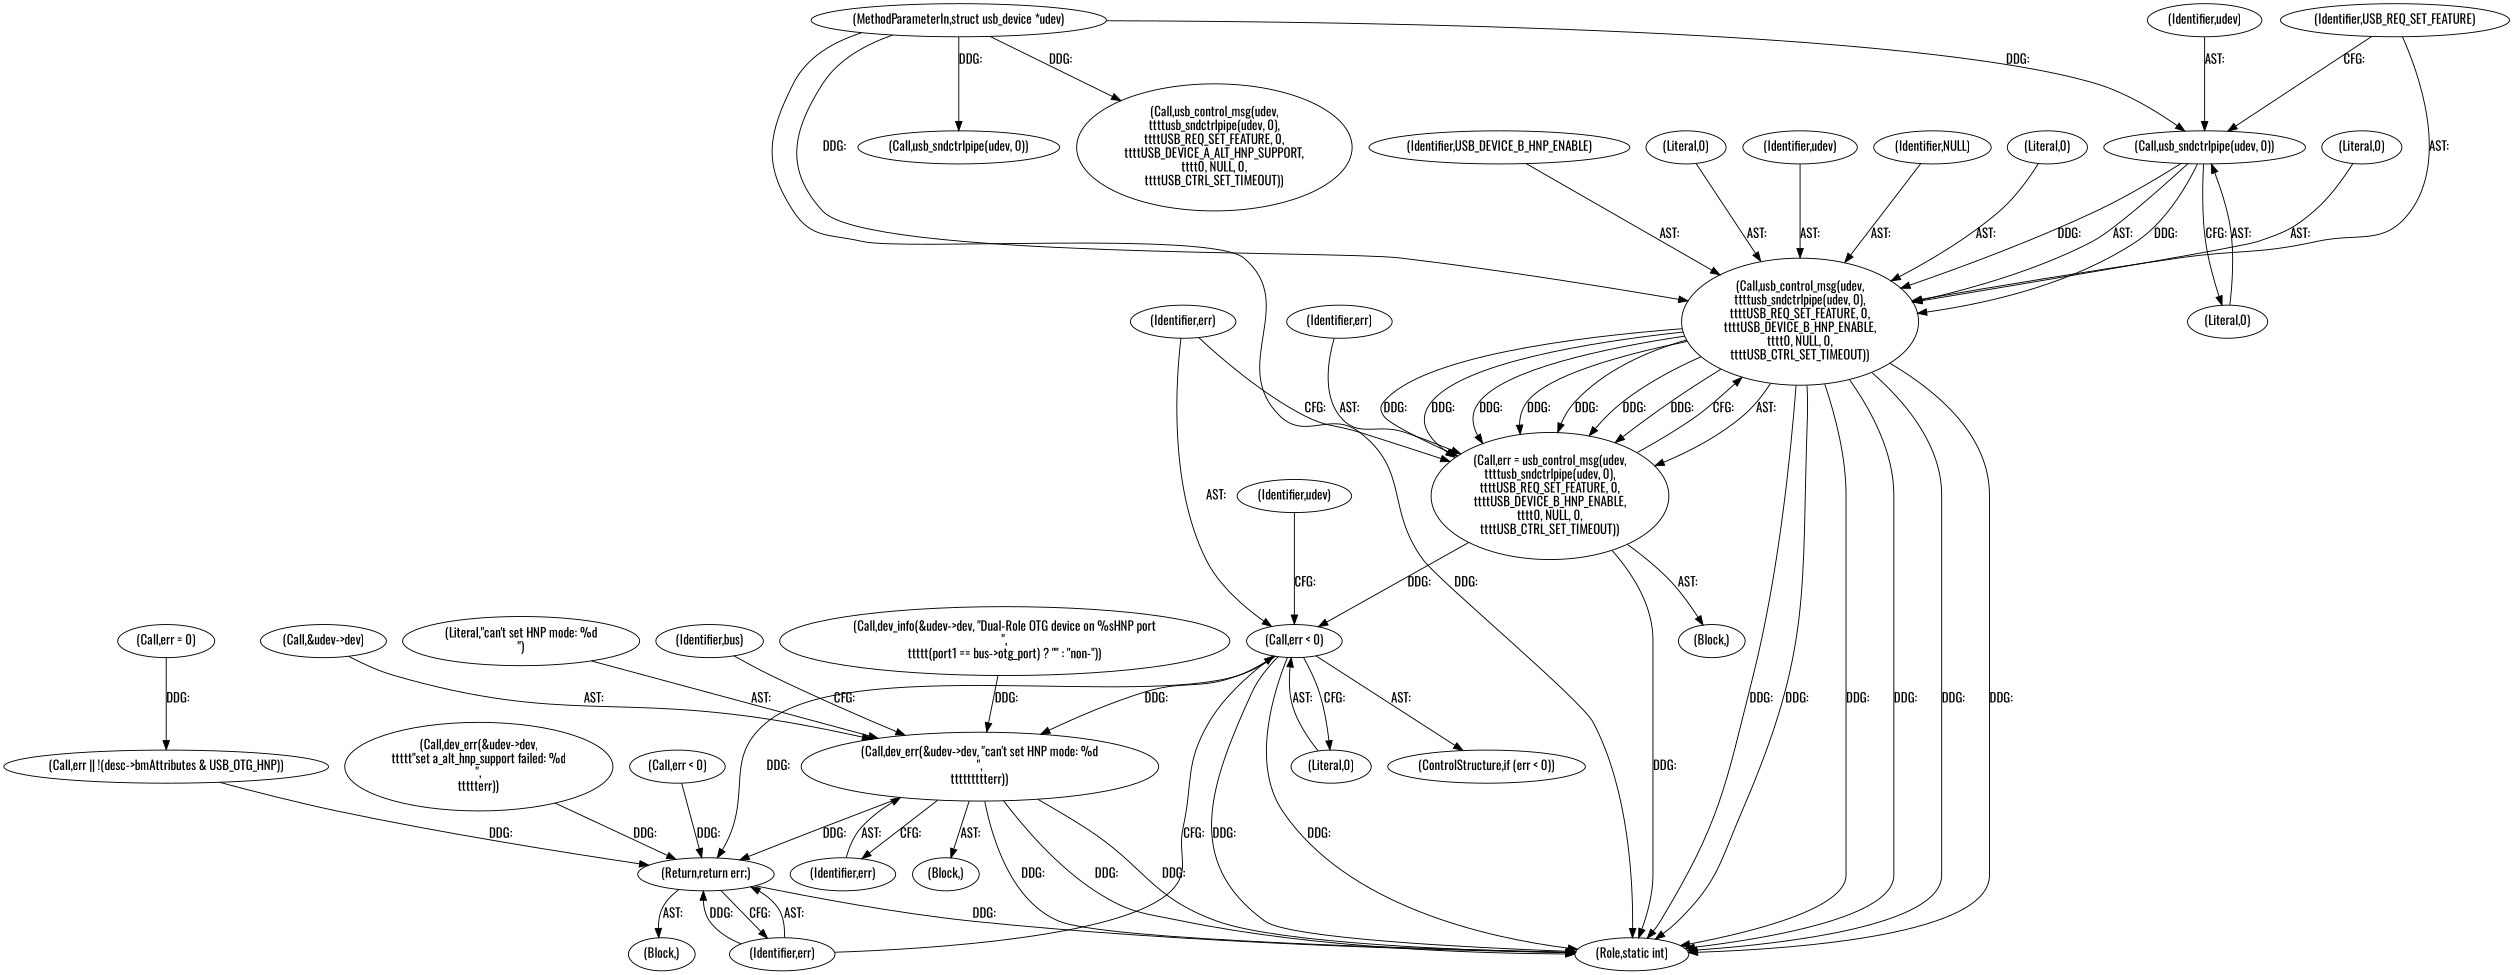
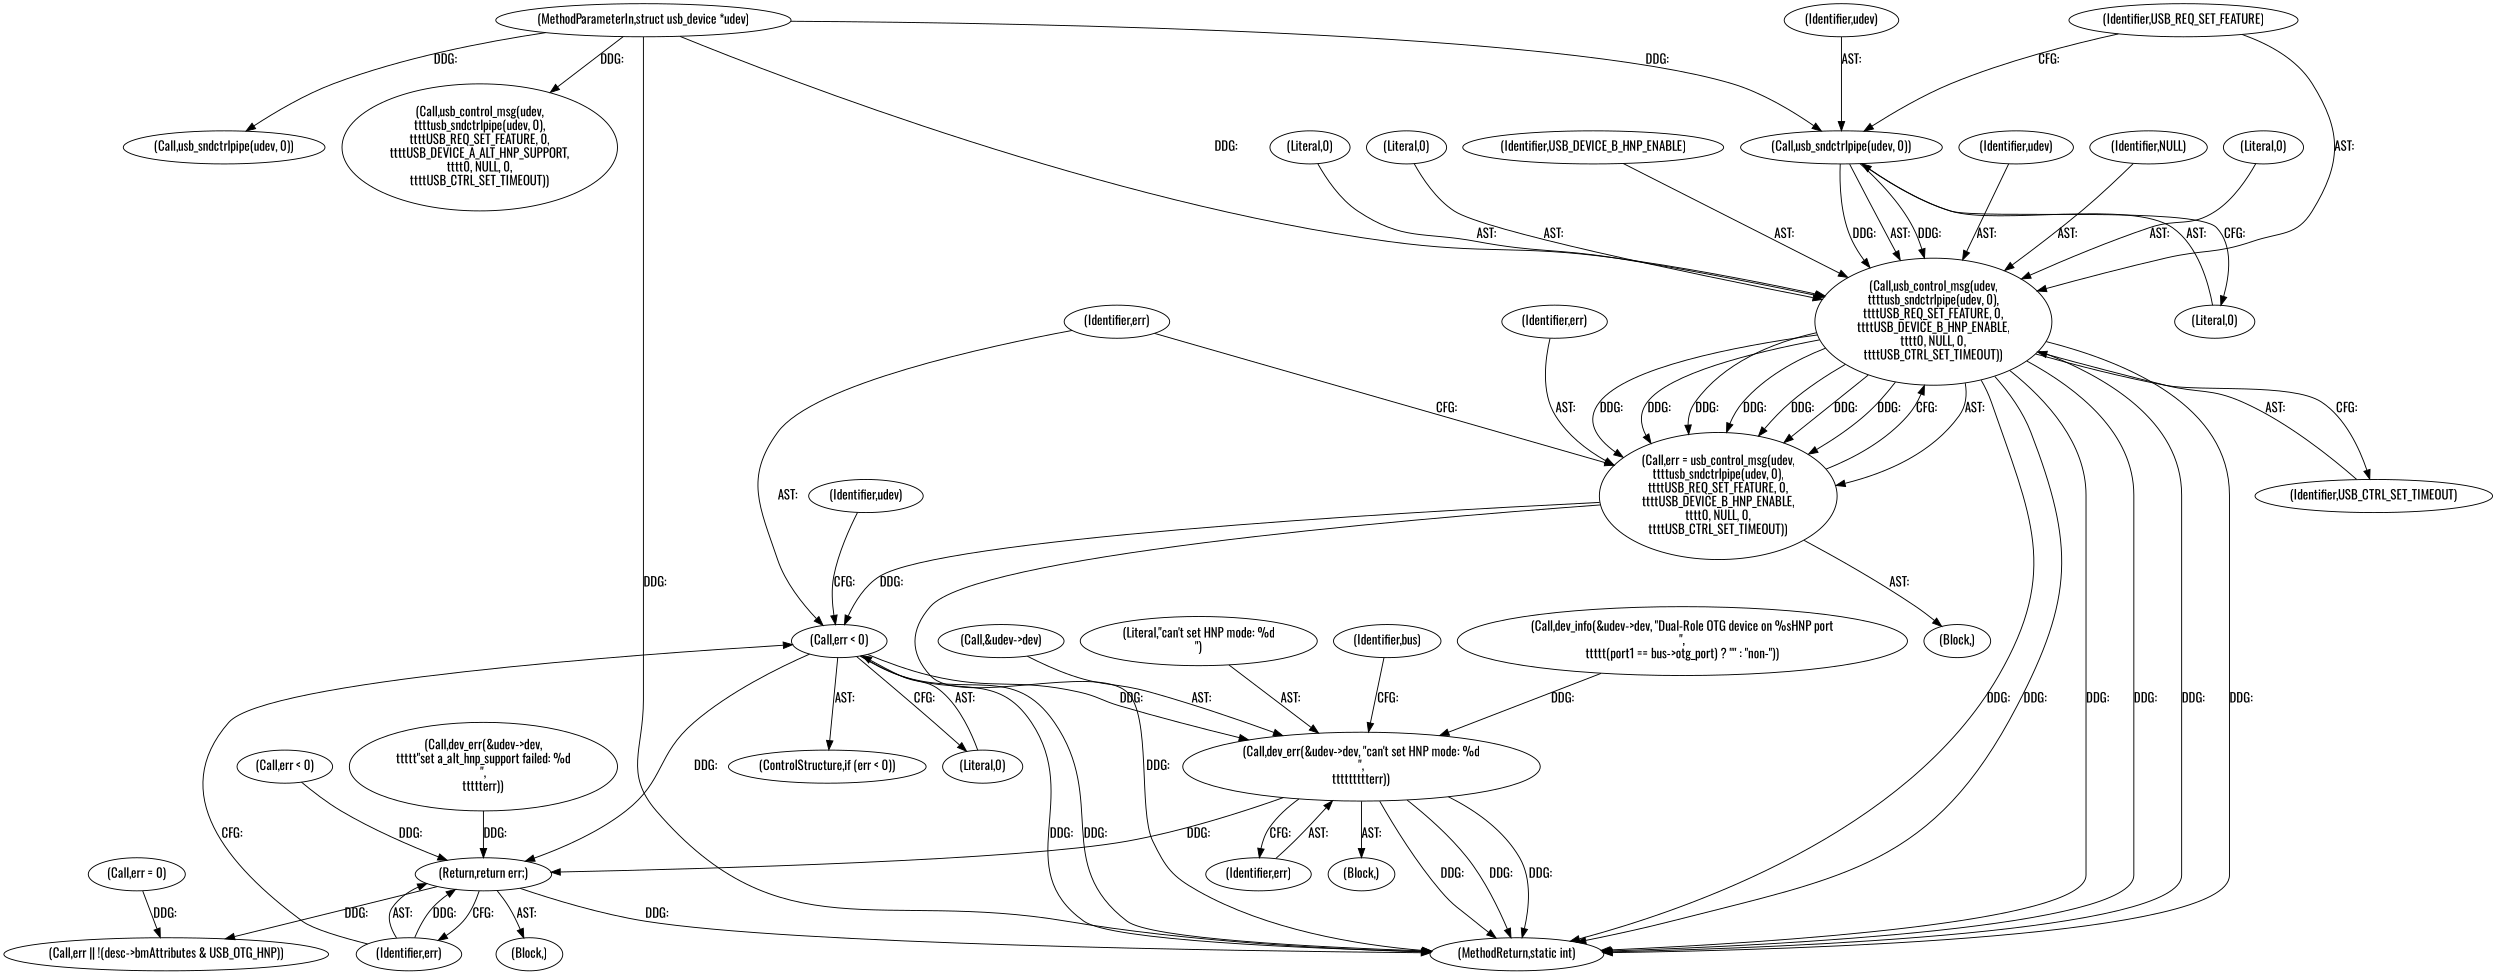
node "(Identifier,USB_CTRL_SET_TIMEOUT)": added
edge "(Call,err || !(desc->bmAttributes & USB_OTG_HNP))" -> "(Return,return err;)": reversed
node "(Role,static int)": label "(Role,static int)" -> "(MethodReturn,static int)"
